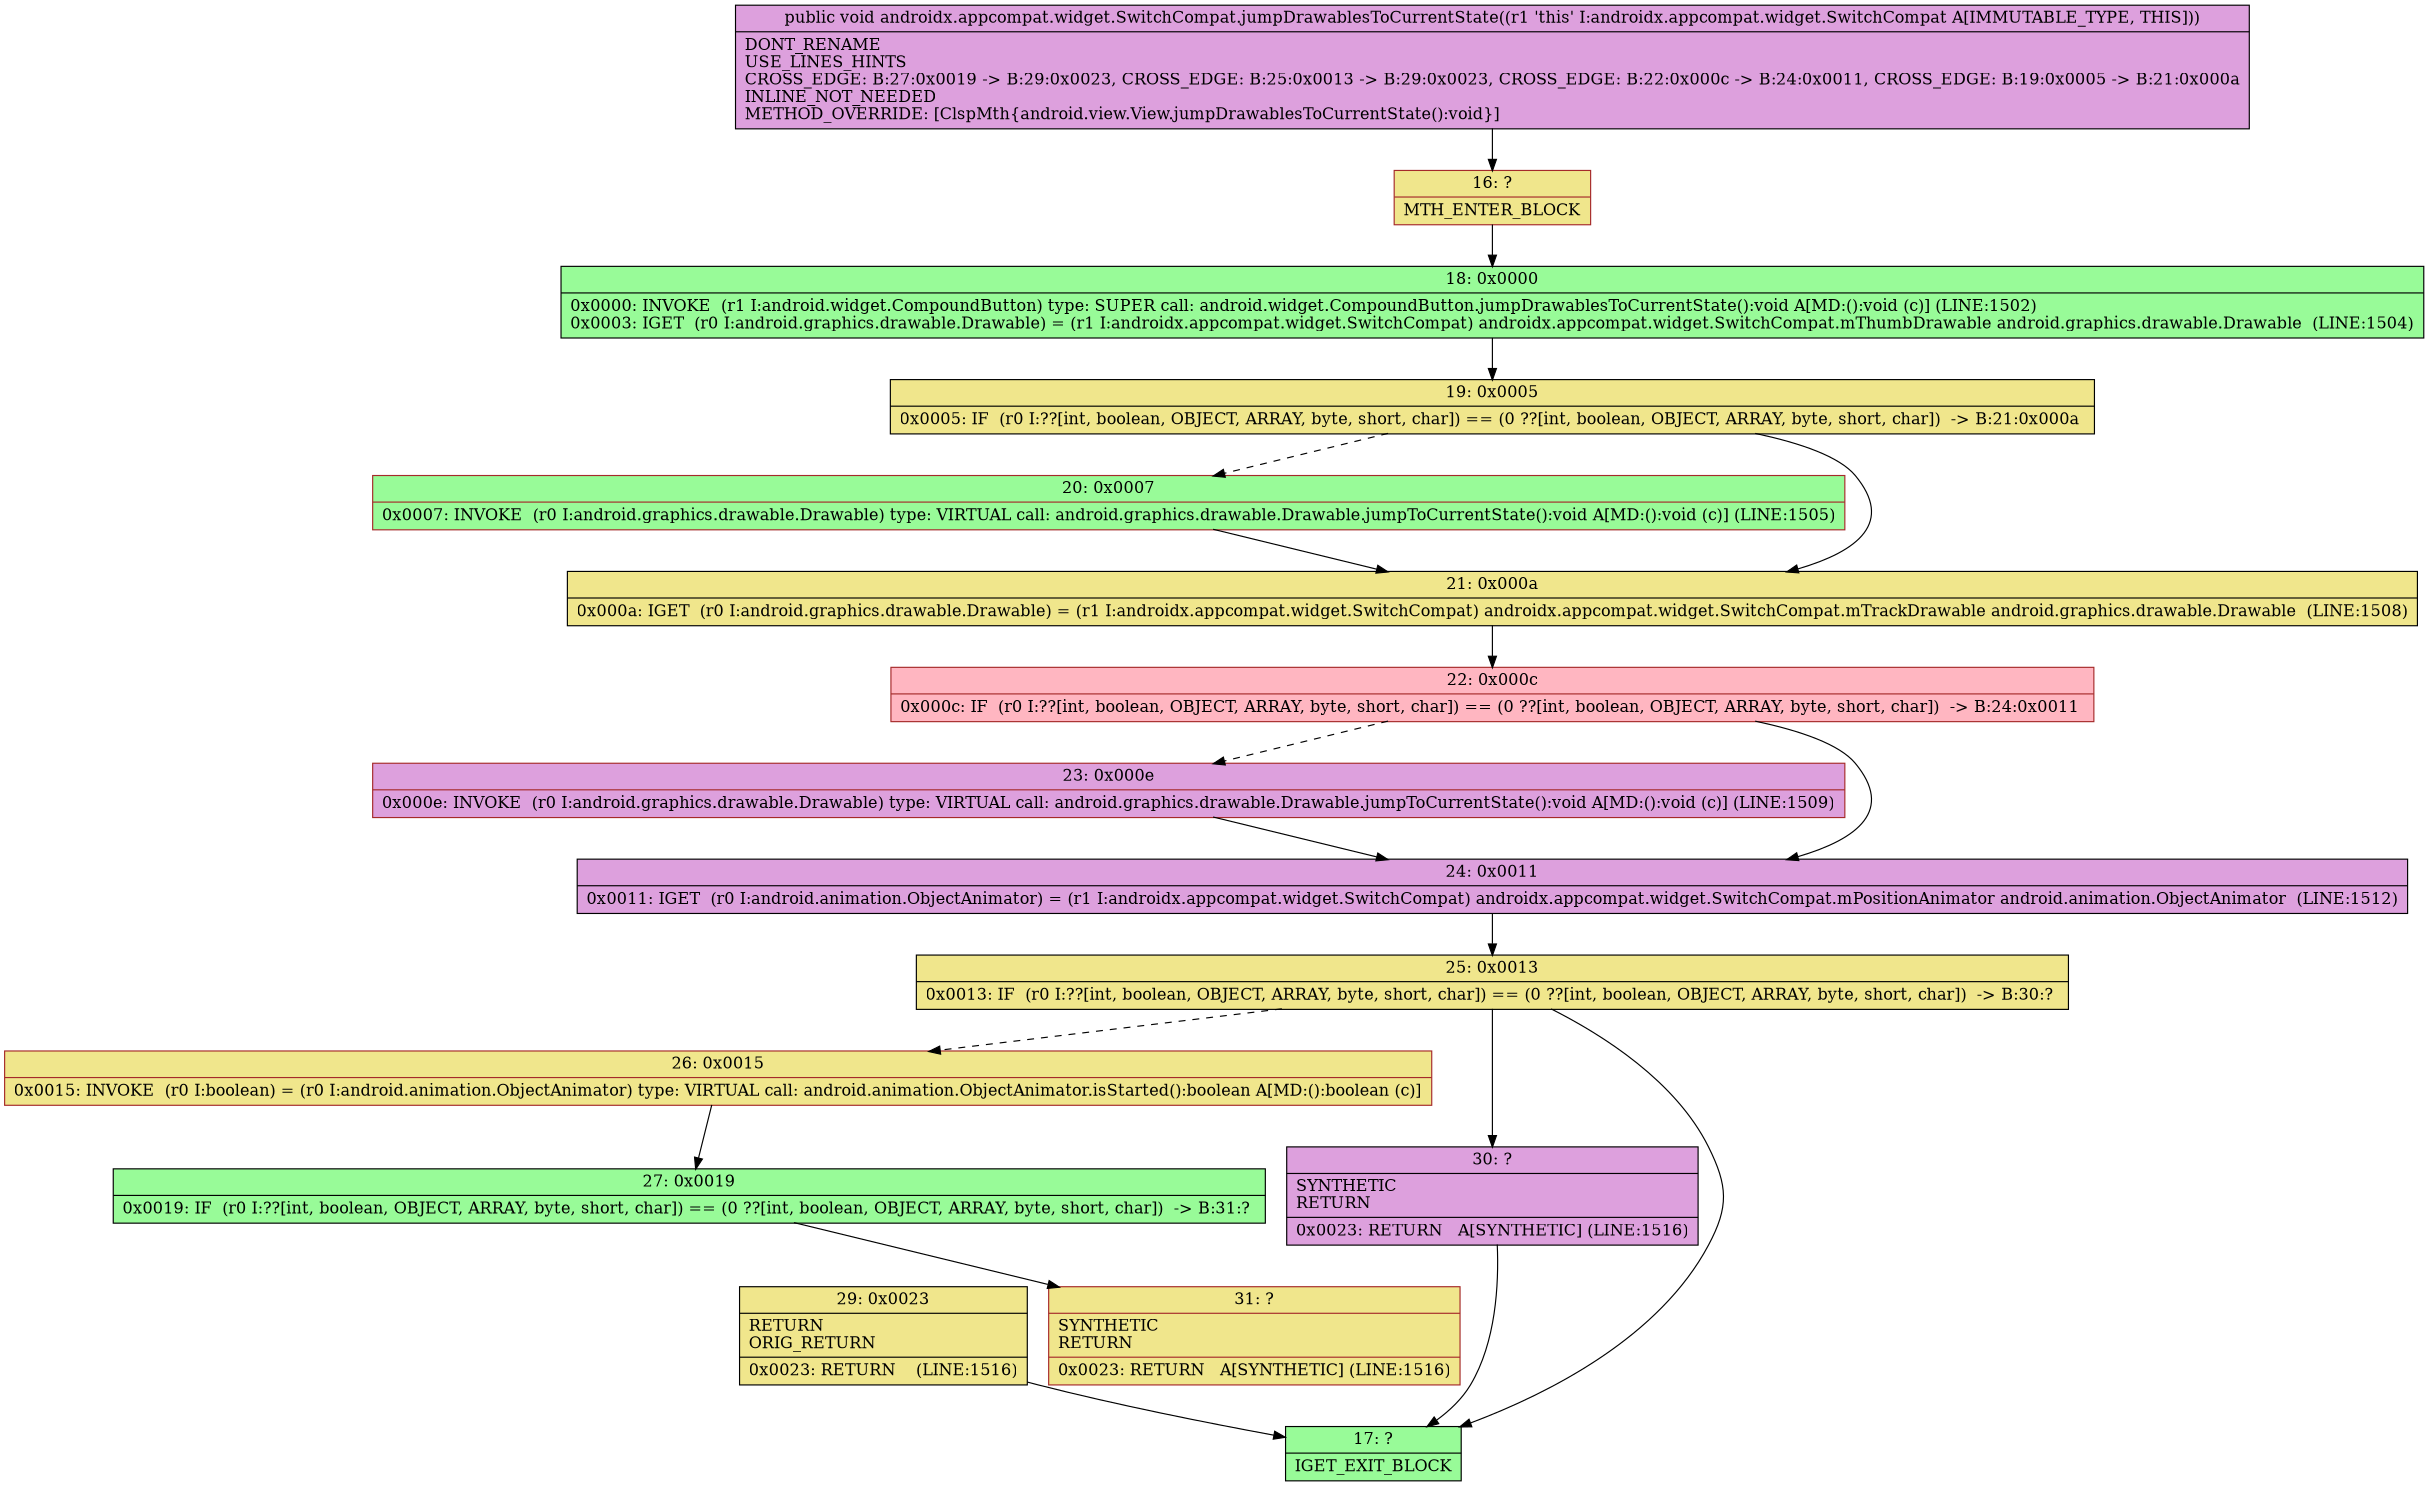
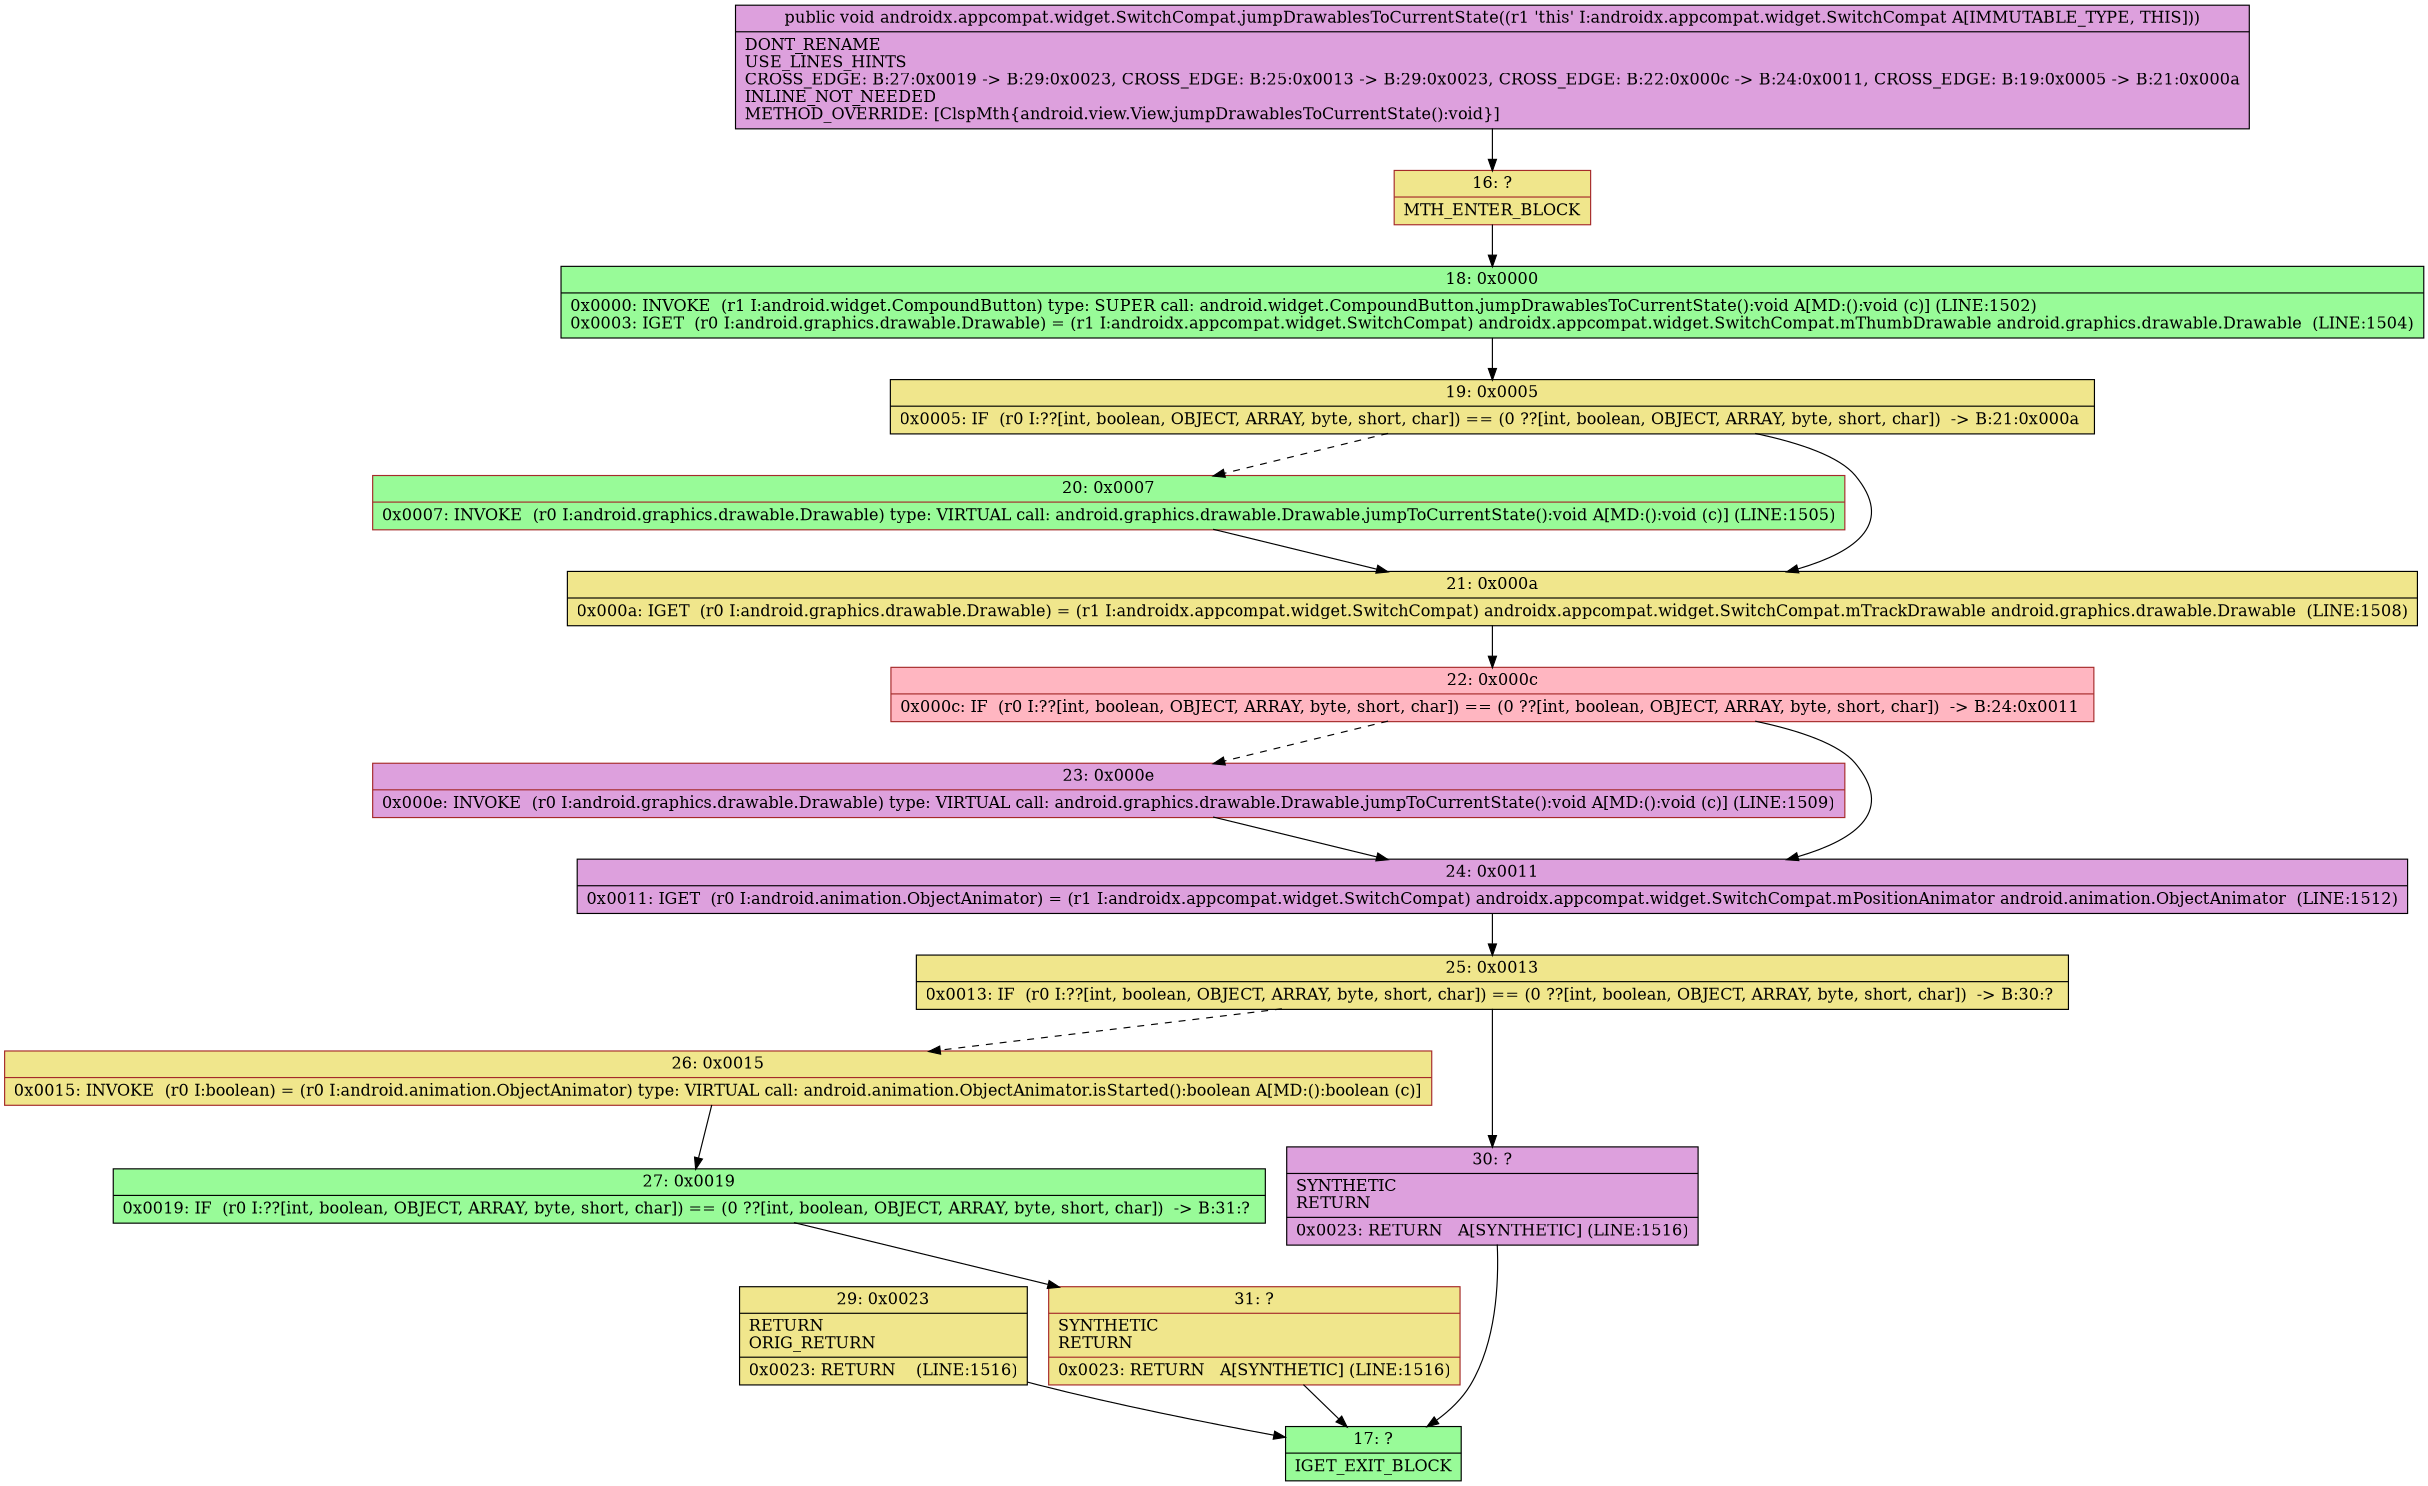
edge "25: 0x0013" -> "17: ?": now "31: ?" -> "17: ?"
